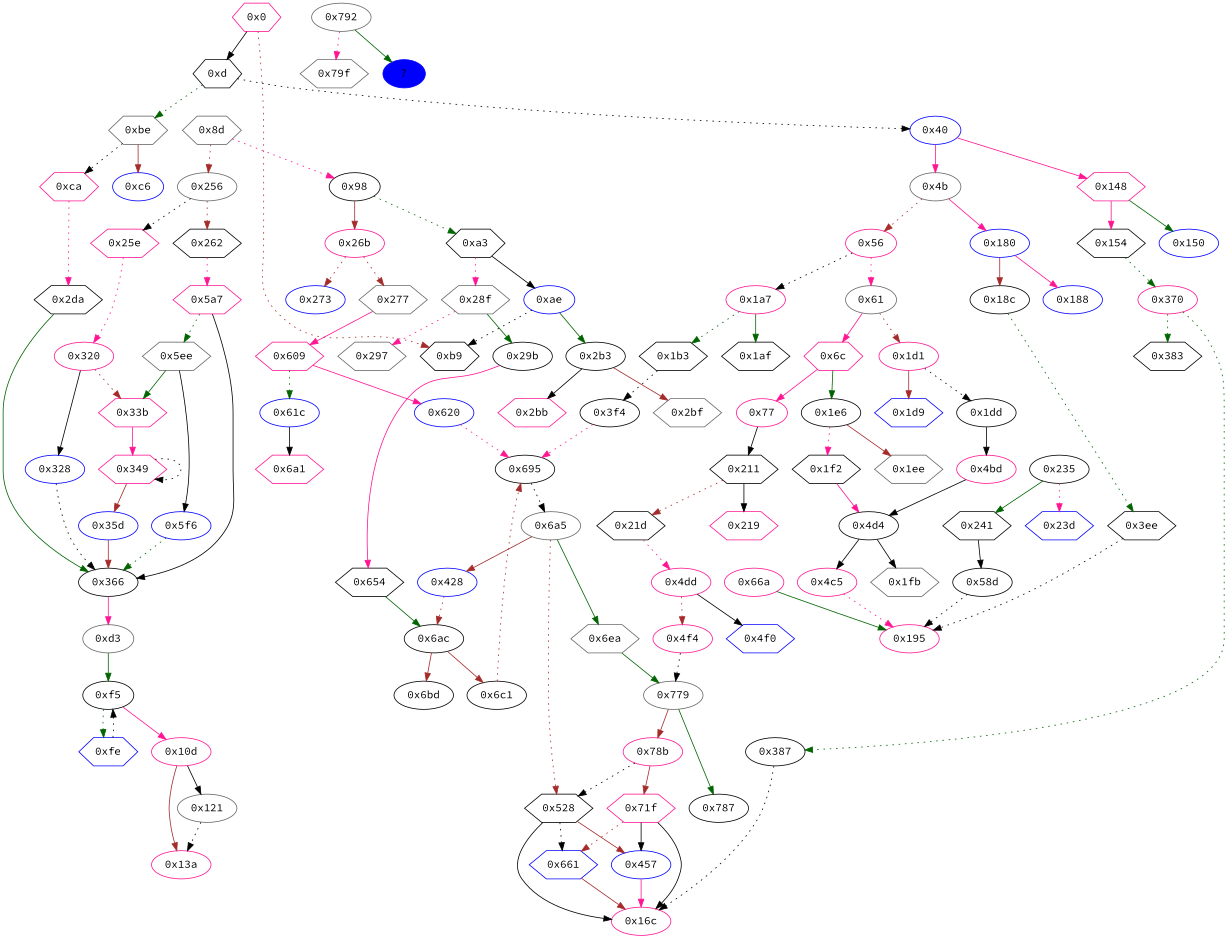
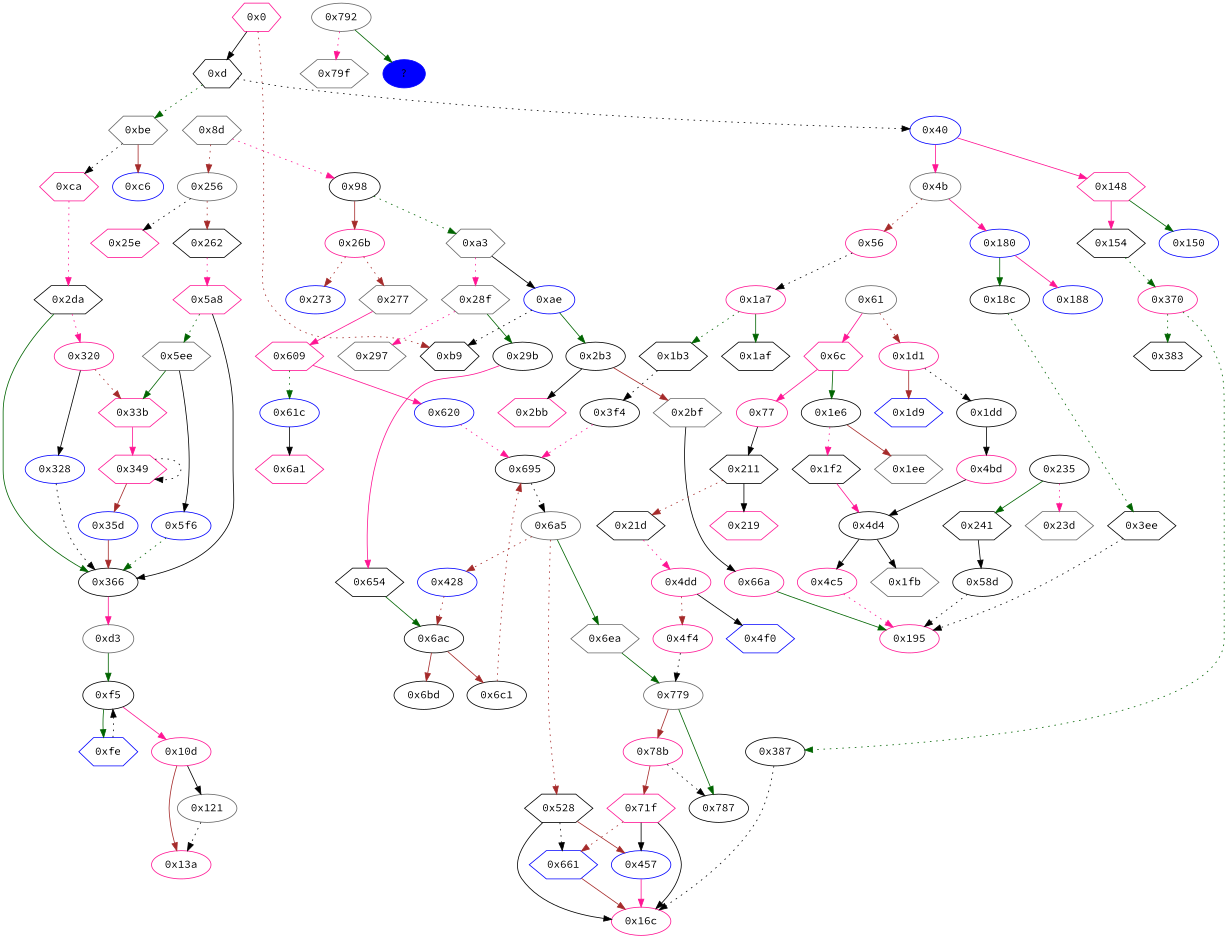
node "0xa3": color black -> gray40
edge "0x56" -> "0x61": removed
edge "0x180" -> "0x18c": color brown -> darkgreen
edge "0x25e" -> "0x320": now "0x2da" -> "0x320"
node "0x5a7": label "0x5a7" -> "0x5a8"
edge "0x2bf" -> "0x66a": added
node "0x23d": color blue -> gray40
edge "0x6a5" -> "0x428": style solid -> dotted
edge "0xf5" -> "0xfe": style dotted -> solid
edge "0x78b" -> "0x528": now "0x78b" -> "0x787"
